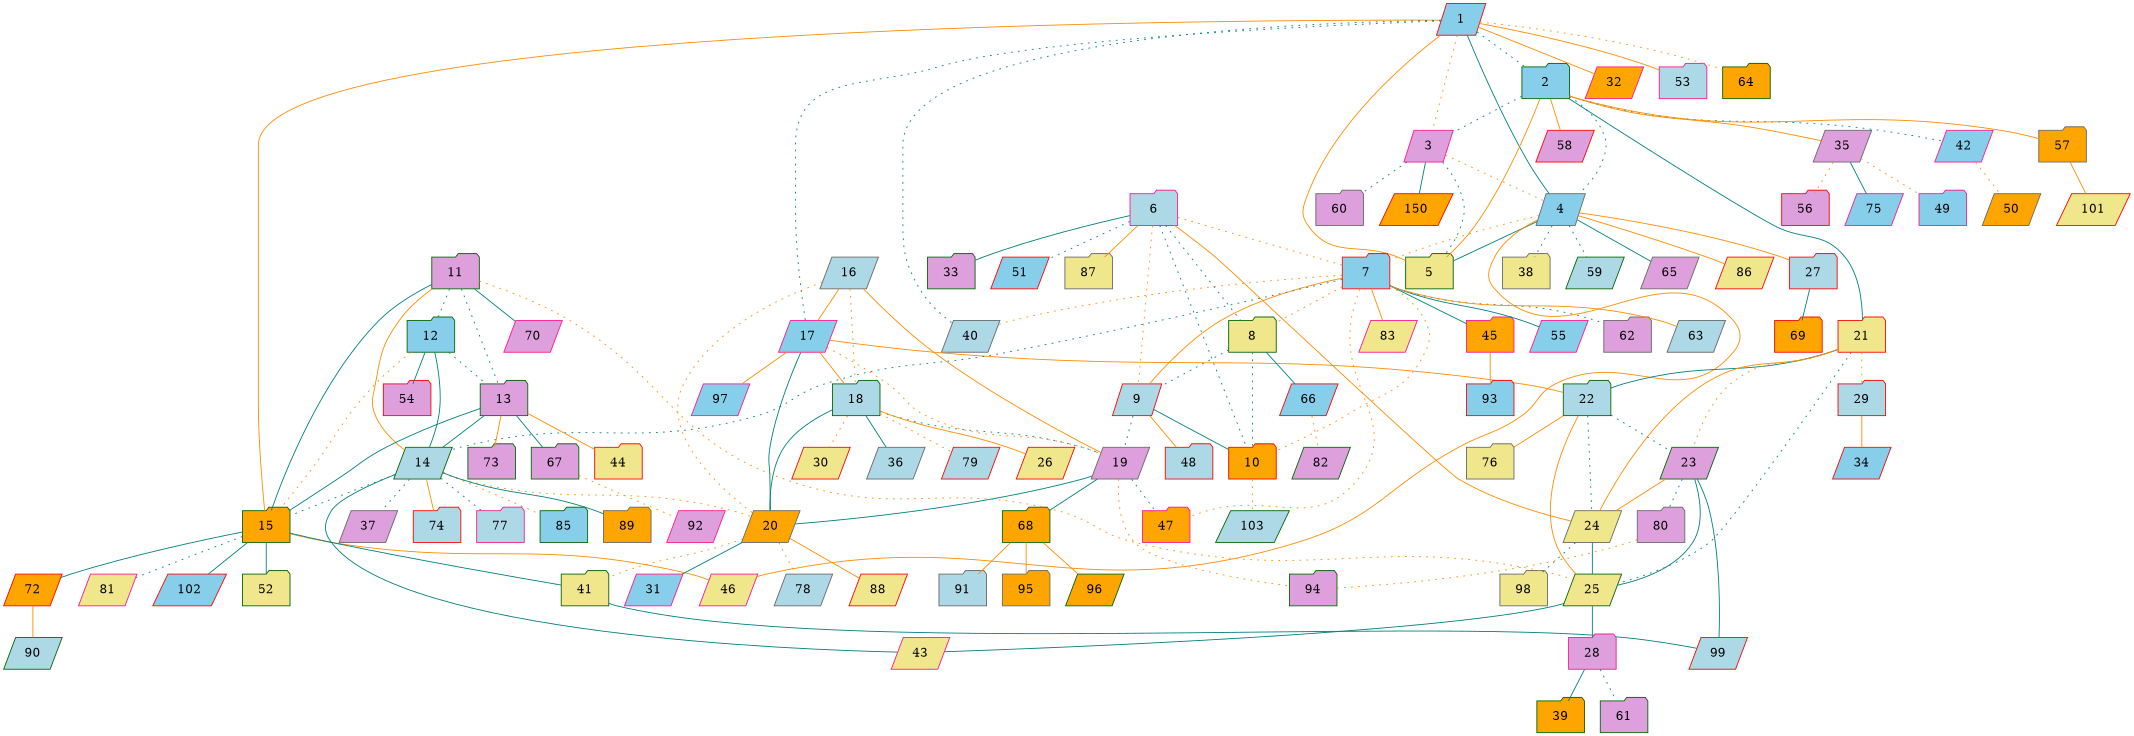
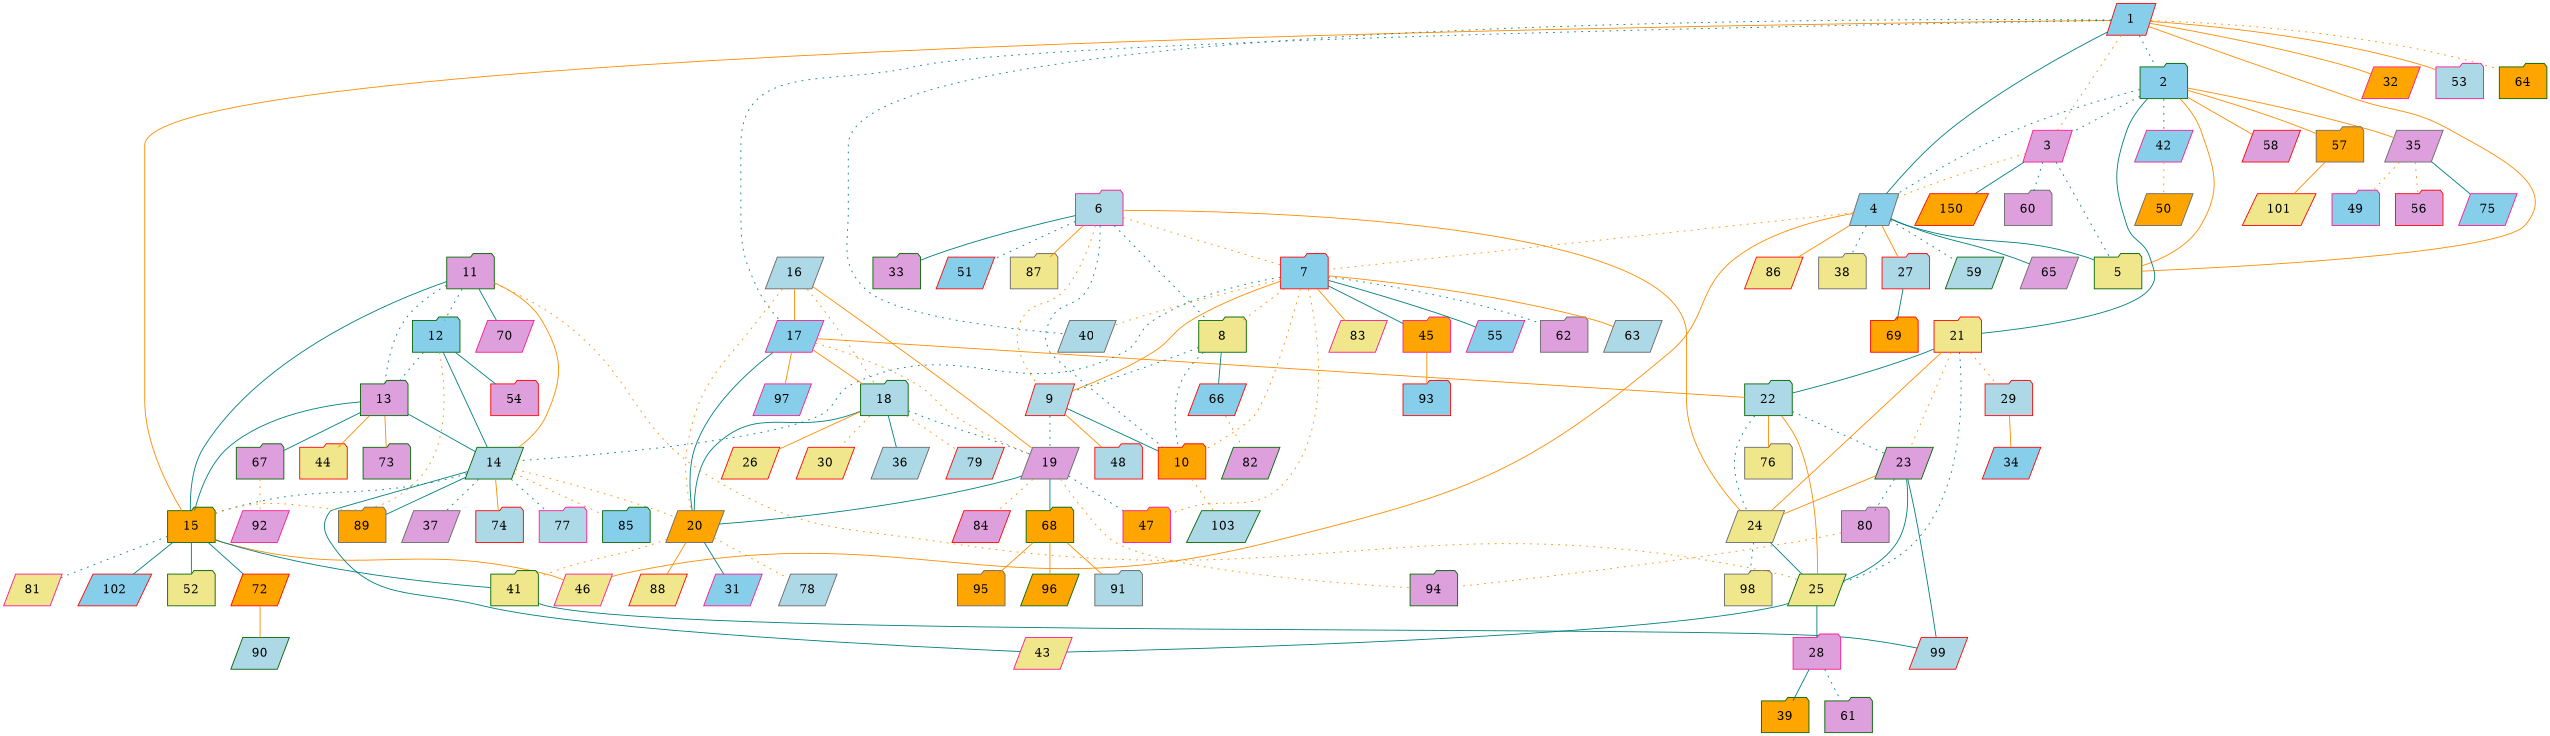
node "84": added
